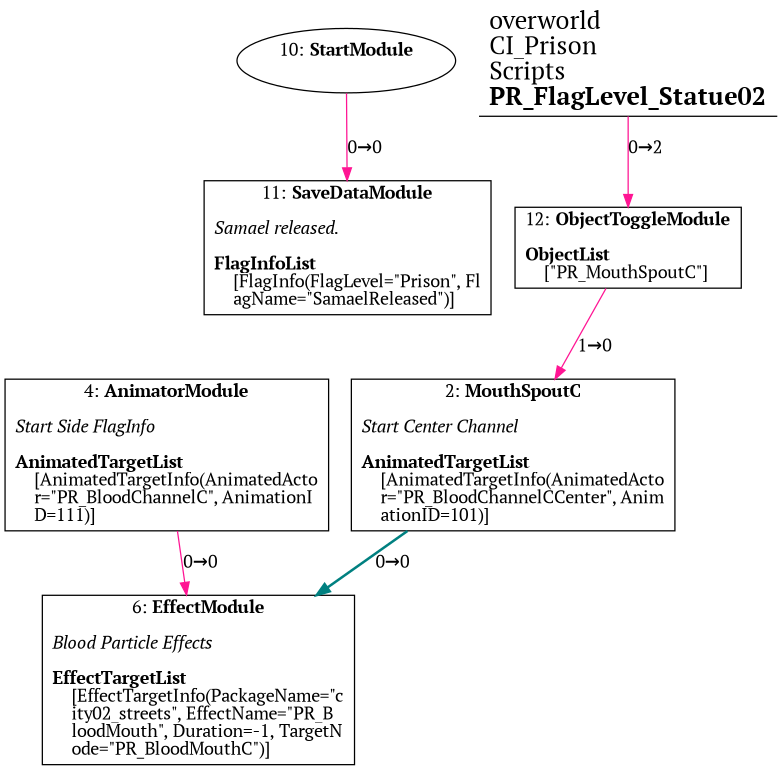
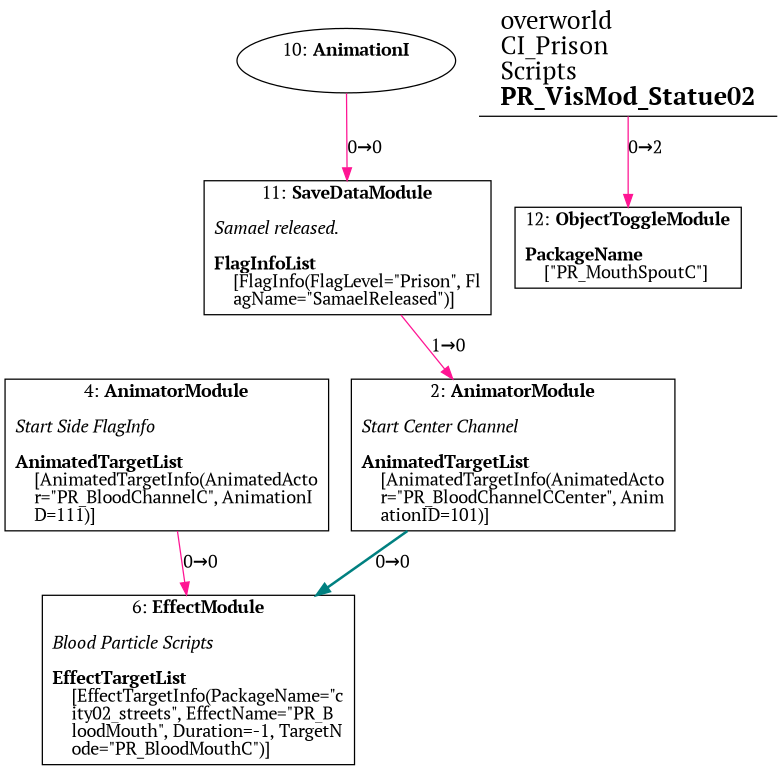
node "10:": text "StartModule" -> "AnimationI"
node "overworld": text "PR_FlagLevel_Statue02" -> "PR_VisMod_Statue02"
node "12:": text "ObjectList" -> "PackageName"
edge "12:" -> "2:": now "11:" -> "2:"
node "2:": text "MouthSpoutC" -> "AnimatorModule"
node "6:": text "Blood Particle Effects" -> "Blood Particle Scripts"
